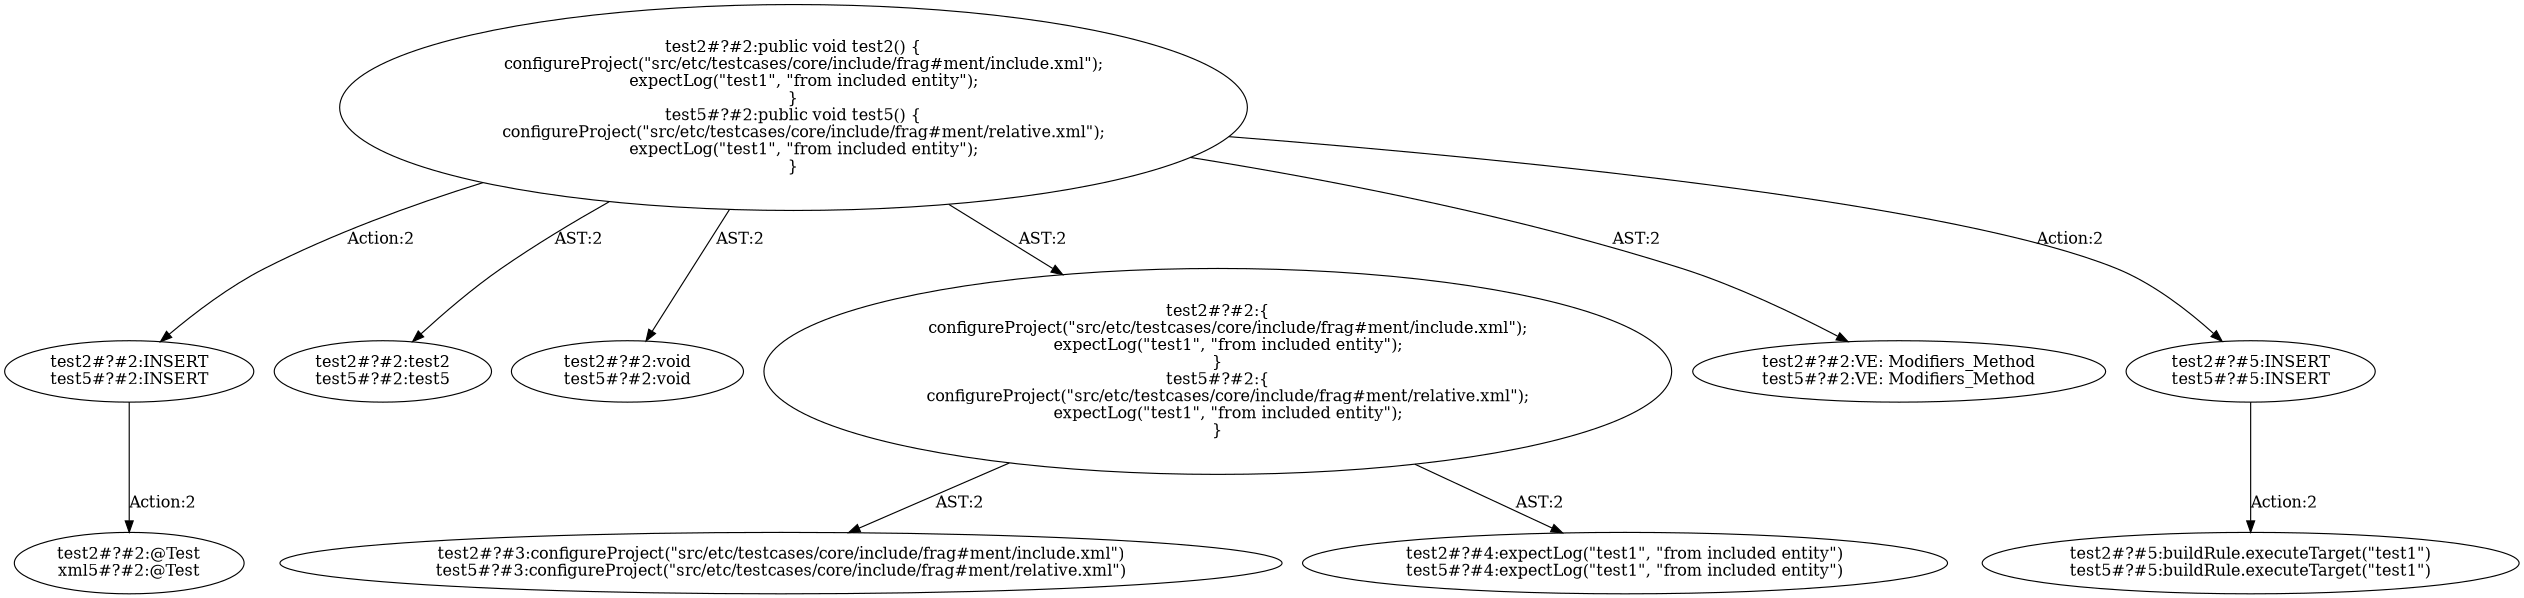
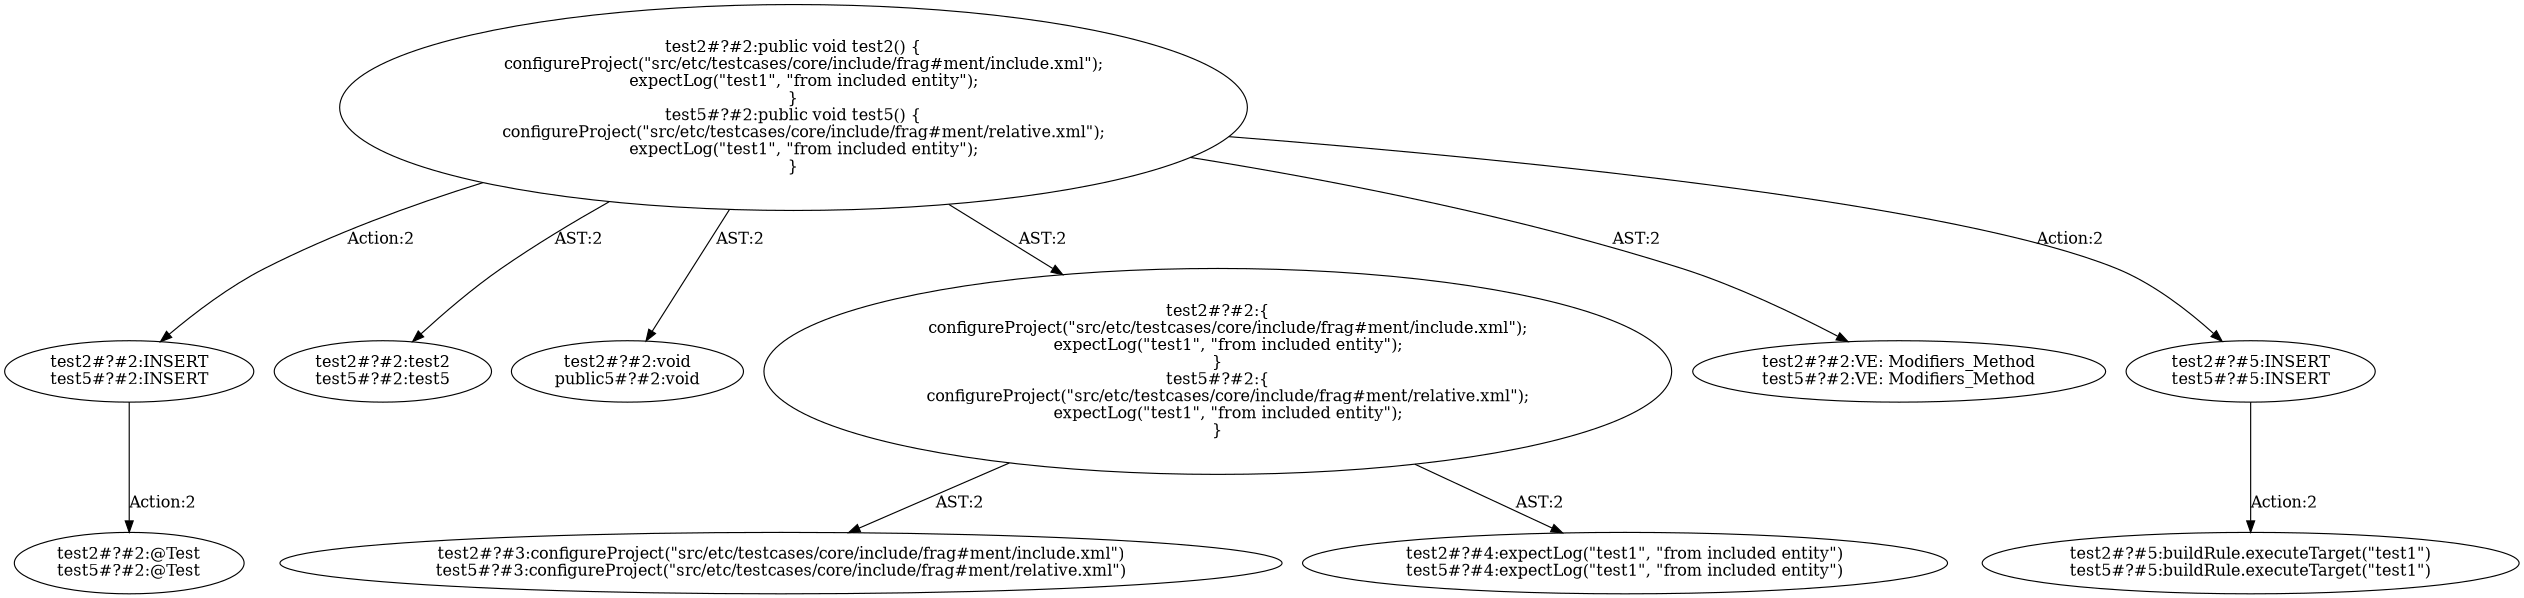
node "test2#?#2:void test5#?#2:void": label "test2#?#2:void test5#?#2:void" -> "test2#?#2:void public5#?#2:void"
node "test2#?#2:@Test xml5#?#2:@Test": label "test2#?#2:@Test xml5#?#2:@Test" -> "test2#?#2:@Test test5#?#2:@Test"
